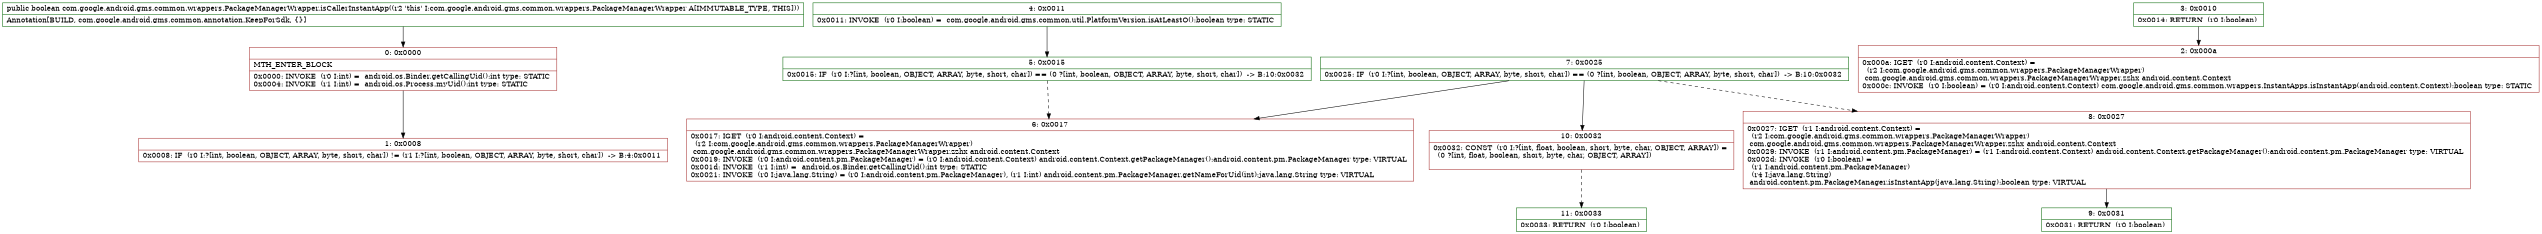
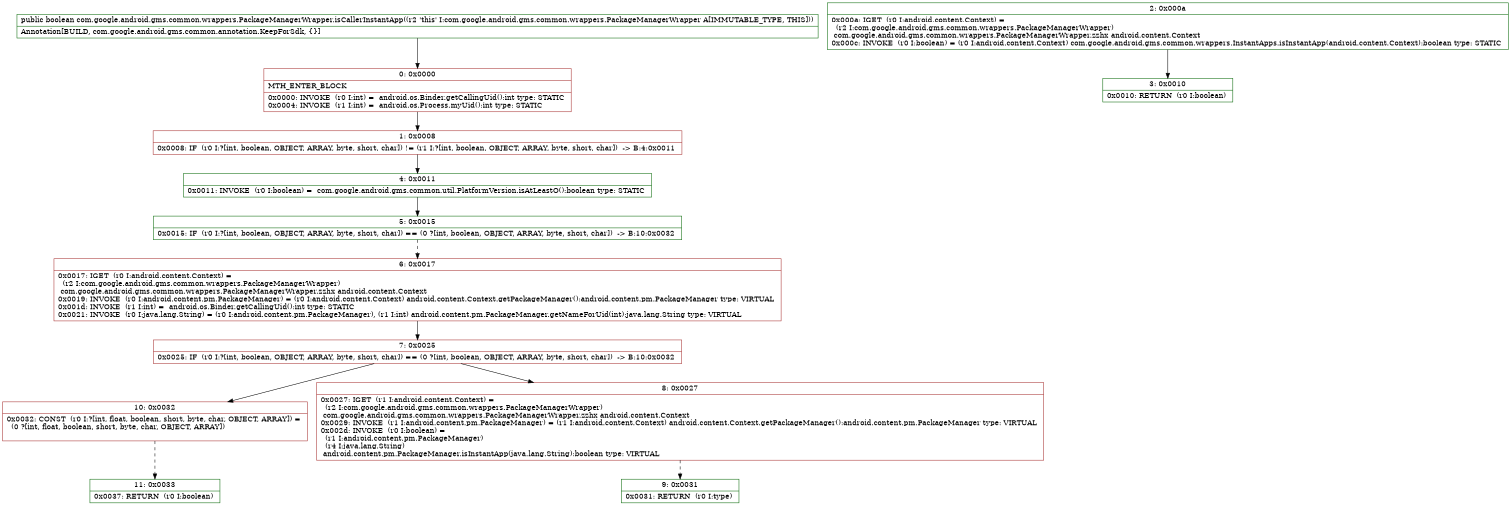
node "3: 0x0010": text "0x0014: RETURN  (r0 I:boolean)" -> "0x0010: RETURN  (r0 I:boolean)"
edge "3: 0x0010" -> "2: 0x000a": reversed
node "7: 0x0025": color darkgreen -> brown
node "2: 0x000a": color brown -> darkgreen
edge "7: 0x0025" -> "8: 0x0027": style dashed -> solid
edge "7: 0x0025" -> "6: 0x0017": reversed
edge "1: 0x0008" -> "4: 0x0011": added
edge "8: 0x0027" -> "9: 0x0031": style solid -> dashed
node "11: 0x0033": text "0x0033: RETURN  (r0 I:boolean)" -> "0x0037: RETURN  (r0 I:boolean)"
node "9: 0x0031": text "0x0031: RETURN  (r0 I:boolean)" -> "0x0031: RETURN  (r0 I:type)"
